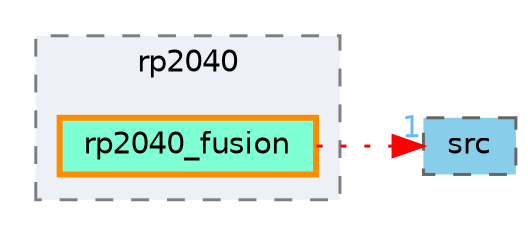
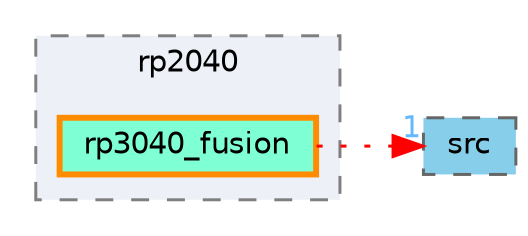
node "rp2040_fusion": label "rp2040_fusion" -> "rp3040_fusion"
